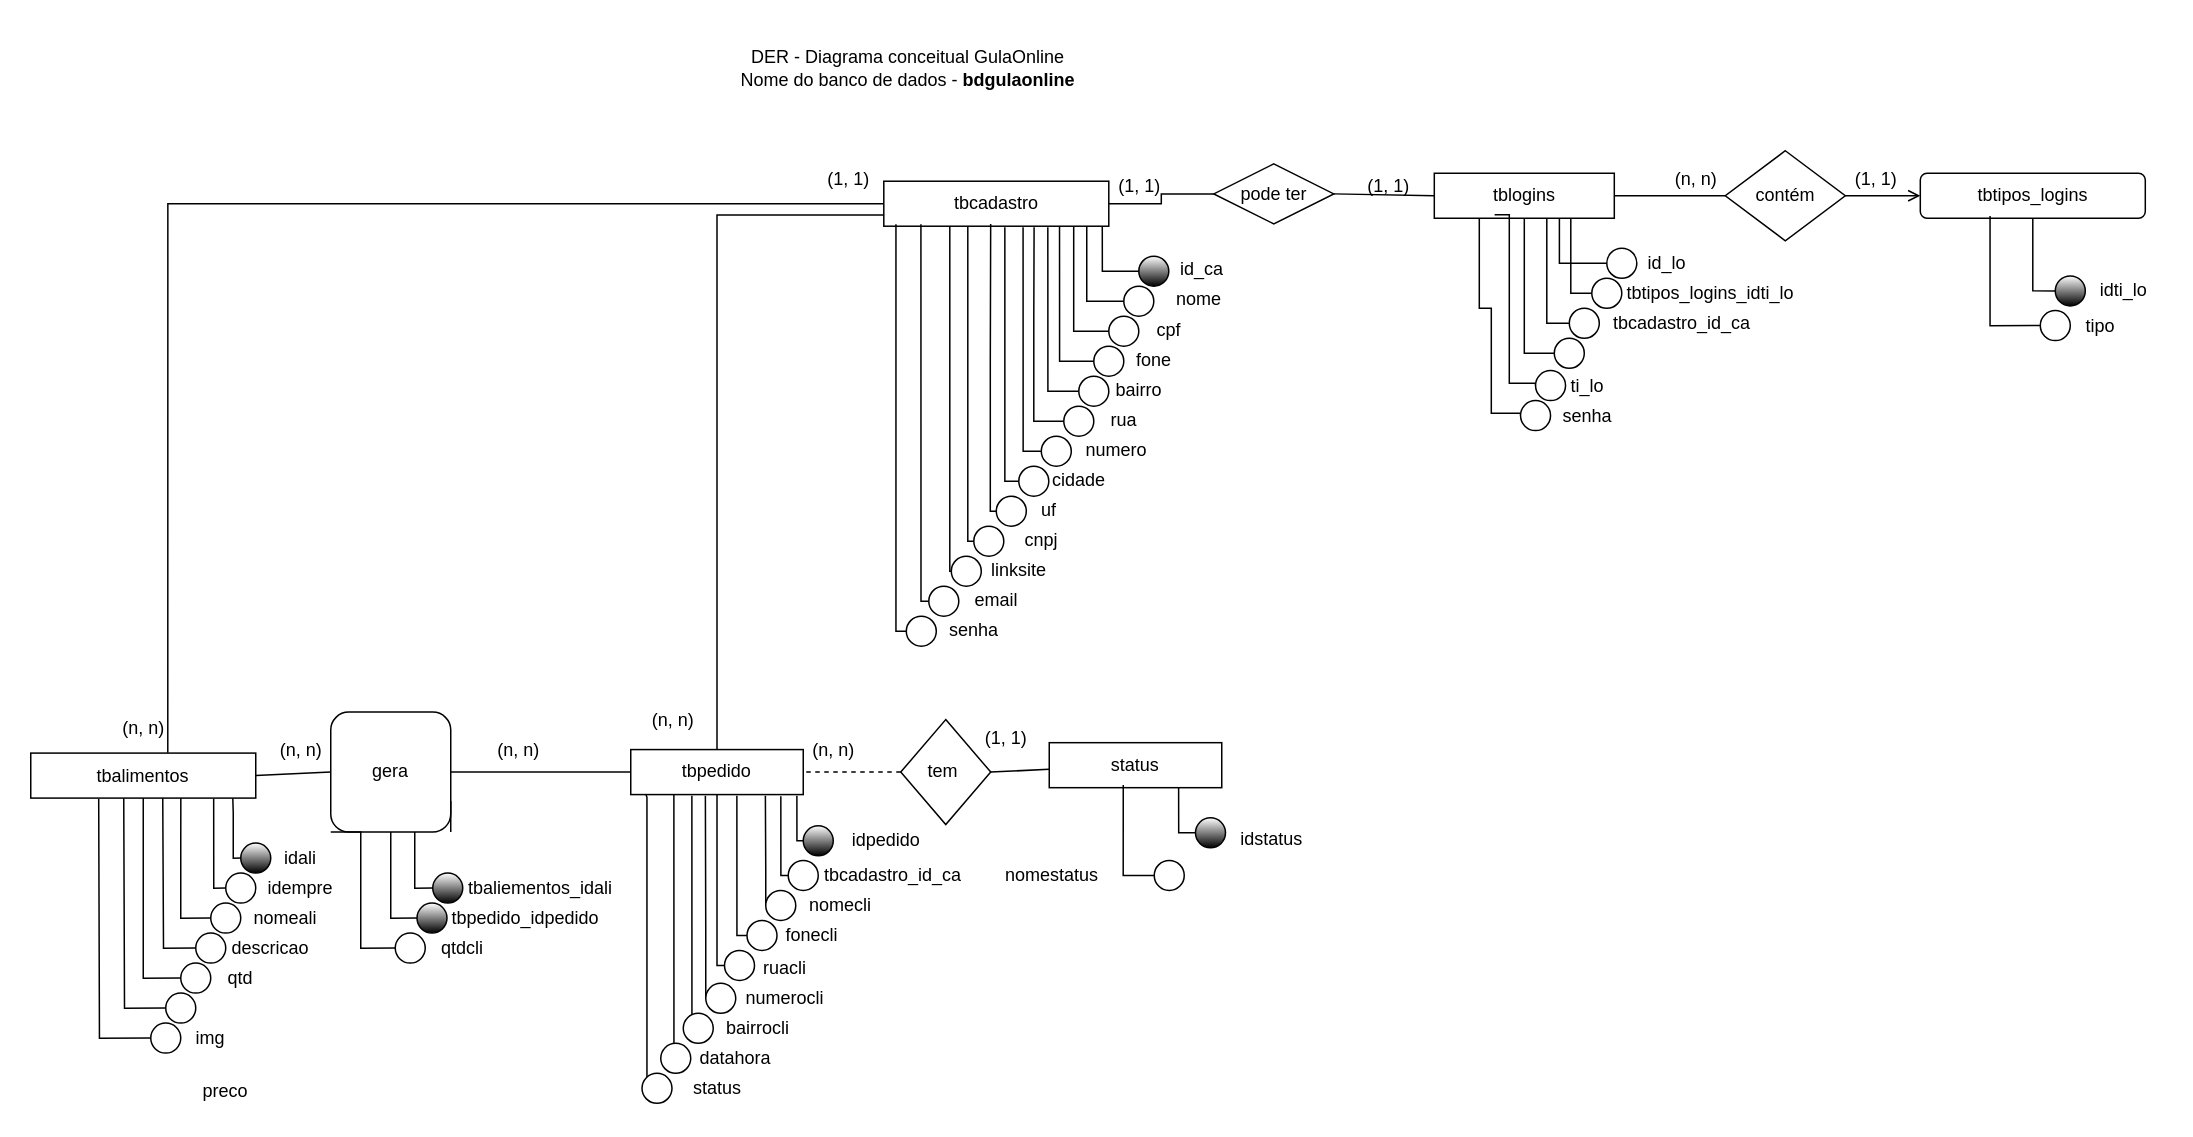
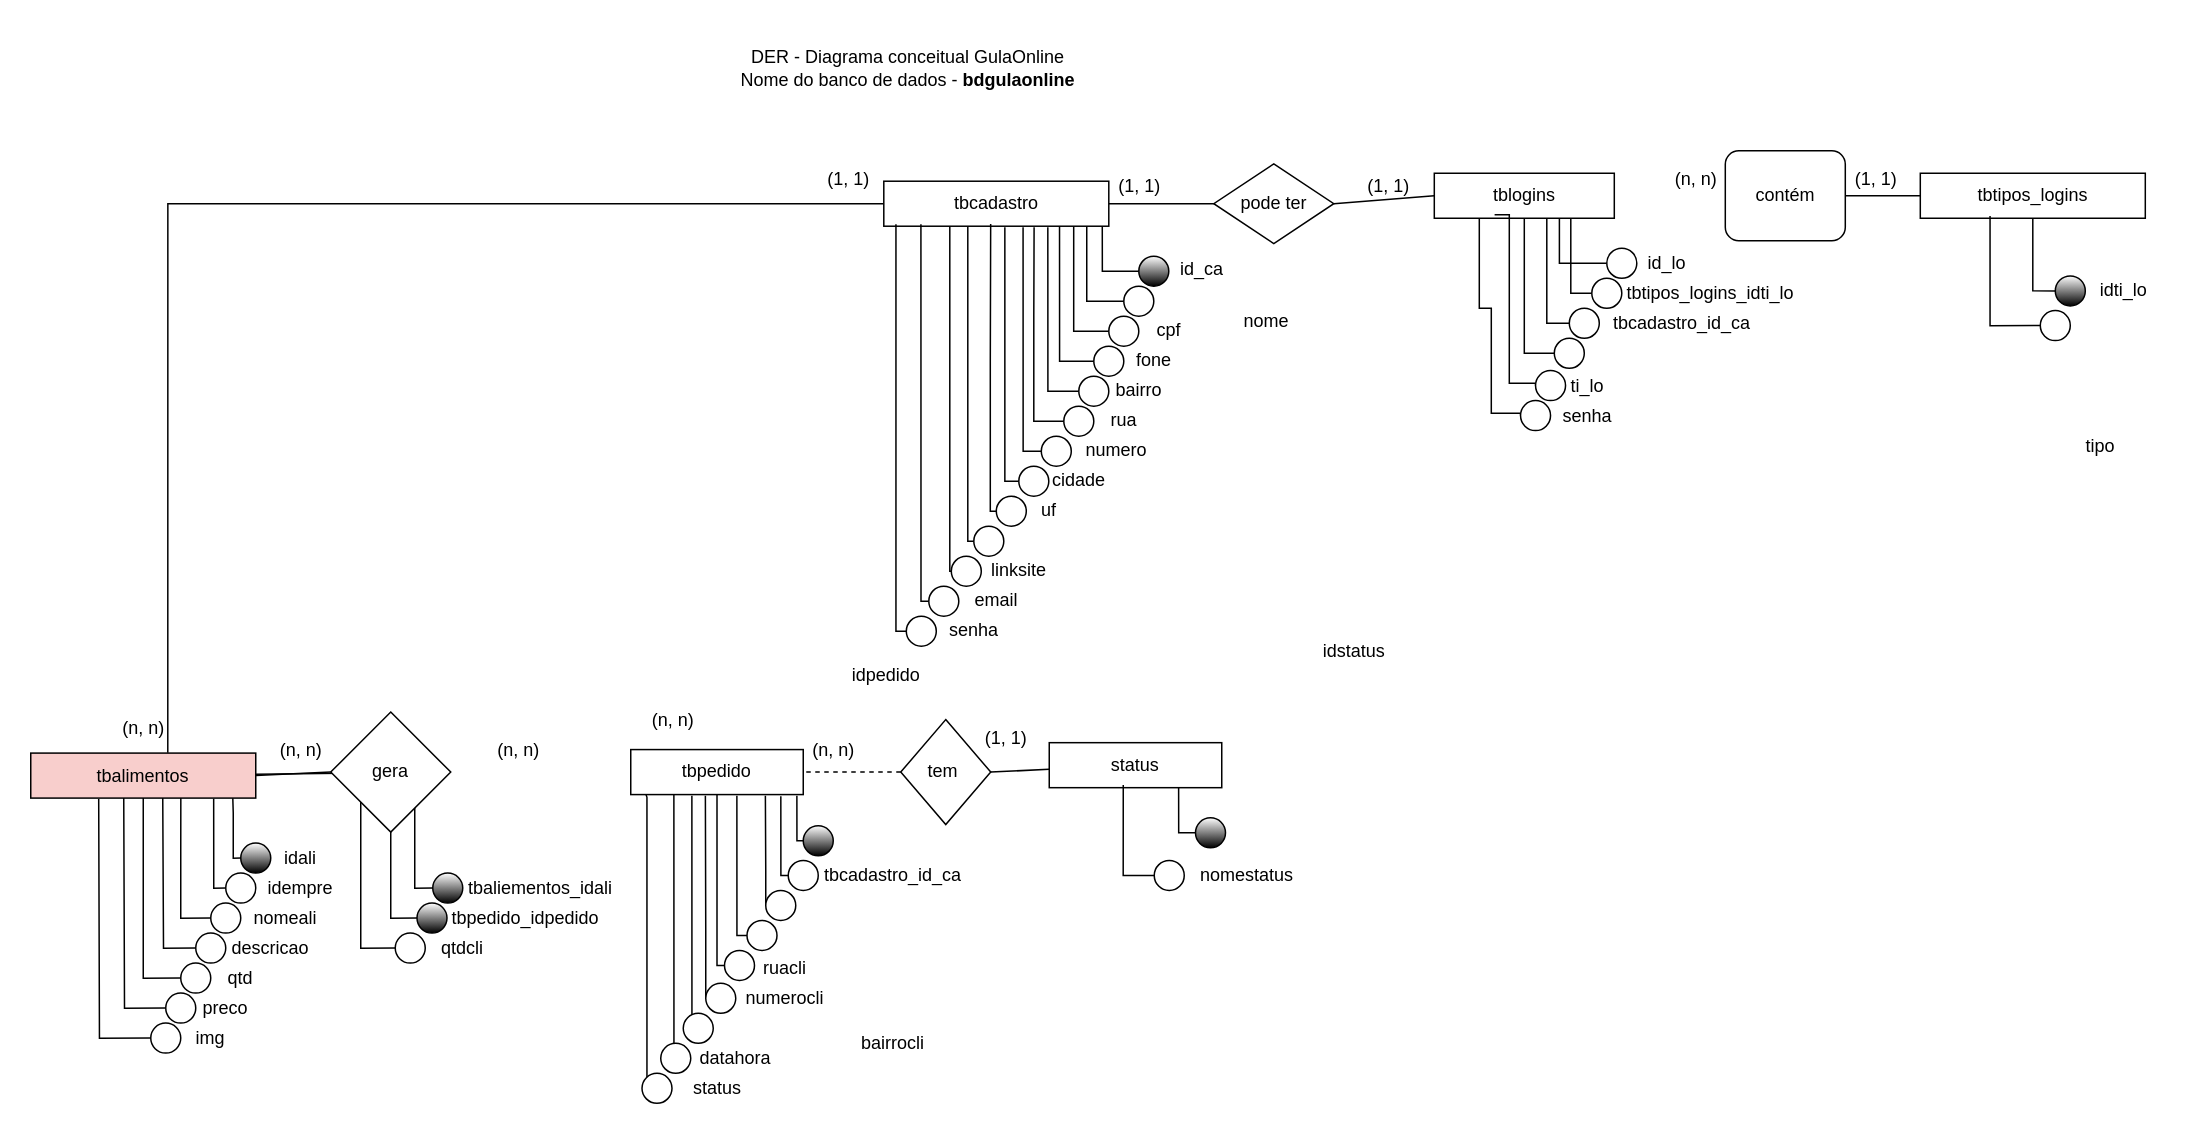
node "pode ter": size 120x60 -> 120x80
edge "tblogins" -- "contém": removed
node "contém": shape diamond -> rounded rectangle
edge "contém" -> "tbtipos_logins": arrowhead open -> none
node "tbtipos_logins": shape rounded rectangle -> rectangle
node "nome": moved (1199, 299) -> (1266, 321)
node "tipo": moved (2100, 326) -> (2100, 446)
edge "tbcadastro" -- "tbpedido": removed
node "cnpj": removed
node "gera": shape rounded rectangle -> diamond
edge "gera" -- "tbpedido": now "gera" -- "tbalimentos"
node "tbalimentos": fillcolor #ffffff -> #f8cecc
node "idstatus": moved (1271, 840) -> (1353, 652)
node "idpedido": moved (886, 841) -> (886, 676)
node "nomestatus": moved (1052, 875) -> (1247, 875)
node "nomecli": removed
node "fonecli": removed
node "bairrocli": moved (758, 1028) -> (893, 1043)
node "preco": moved (226, 1091) -> (226, 1008)
